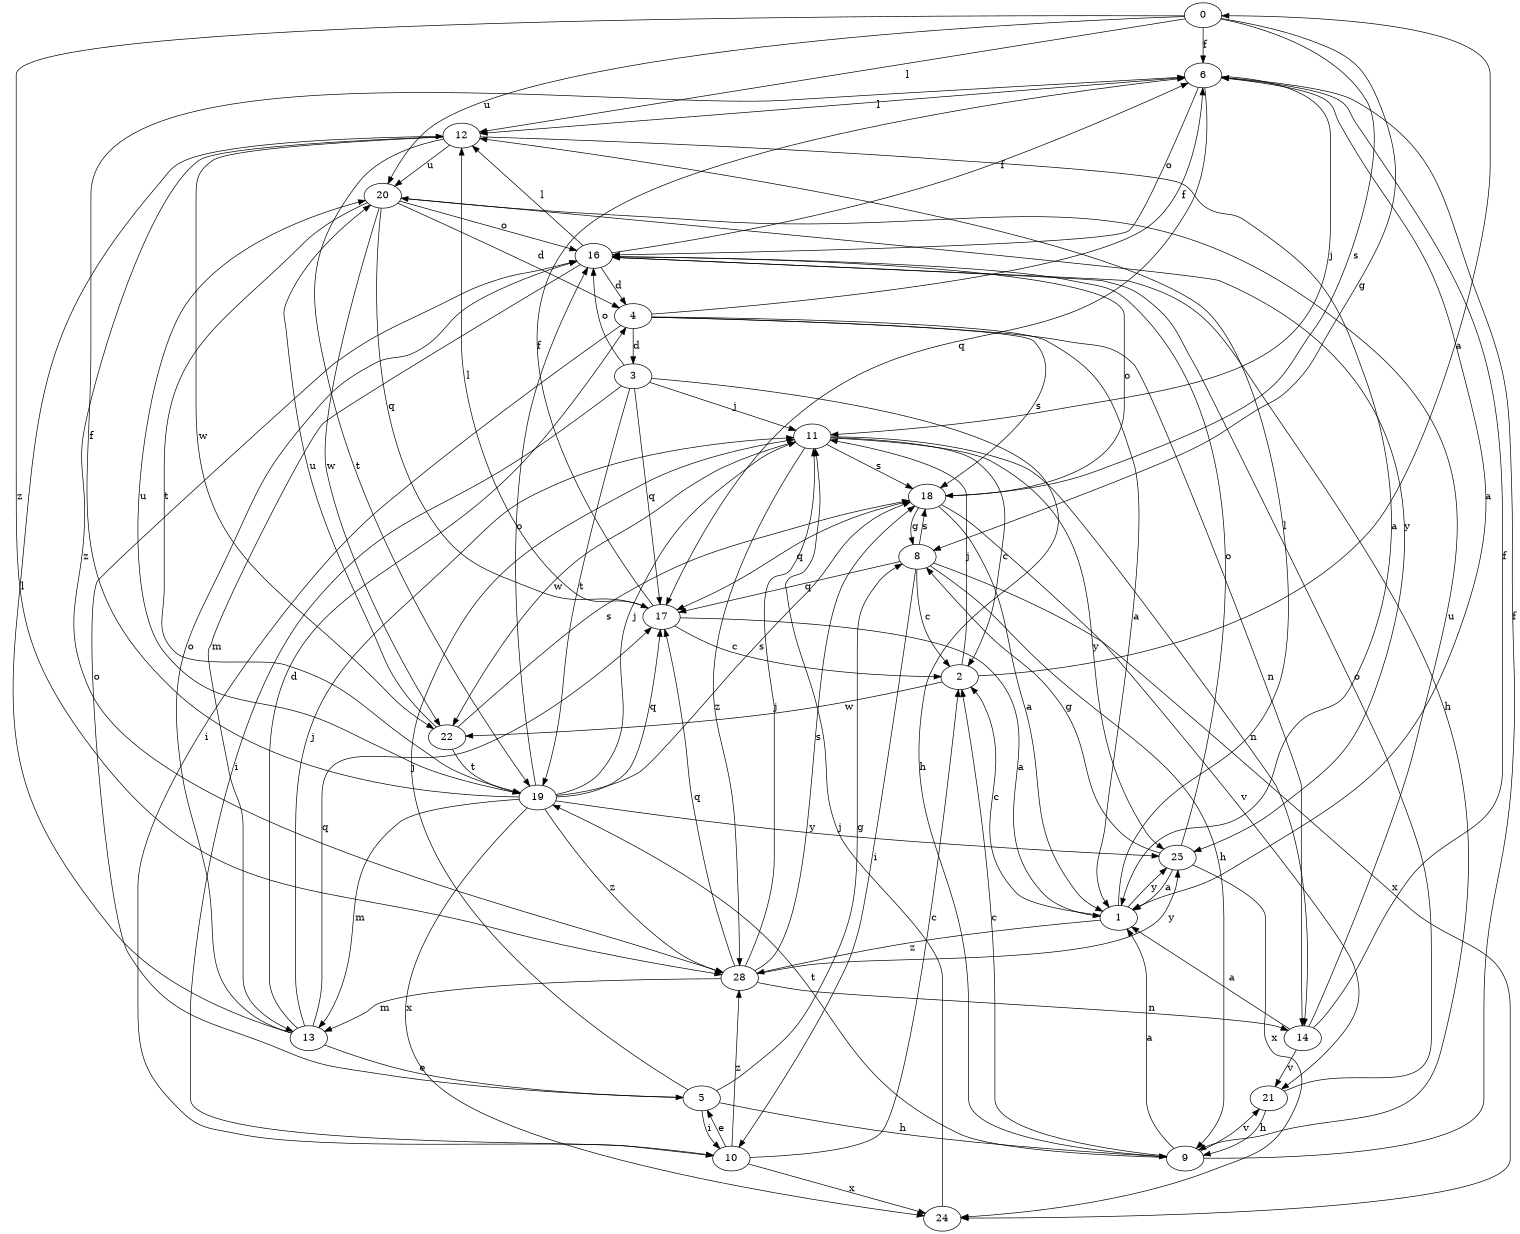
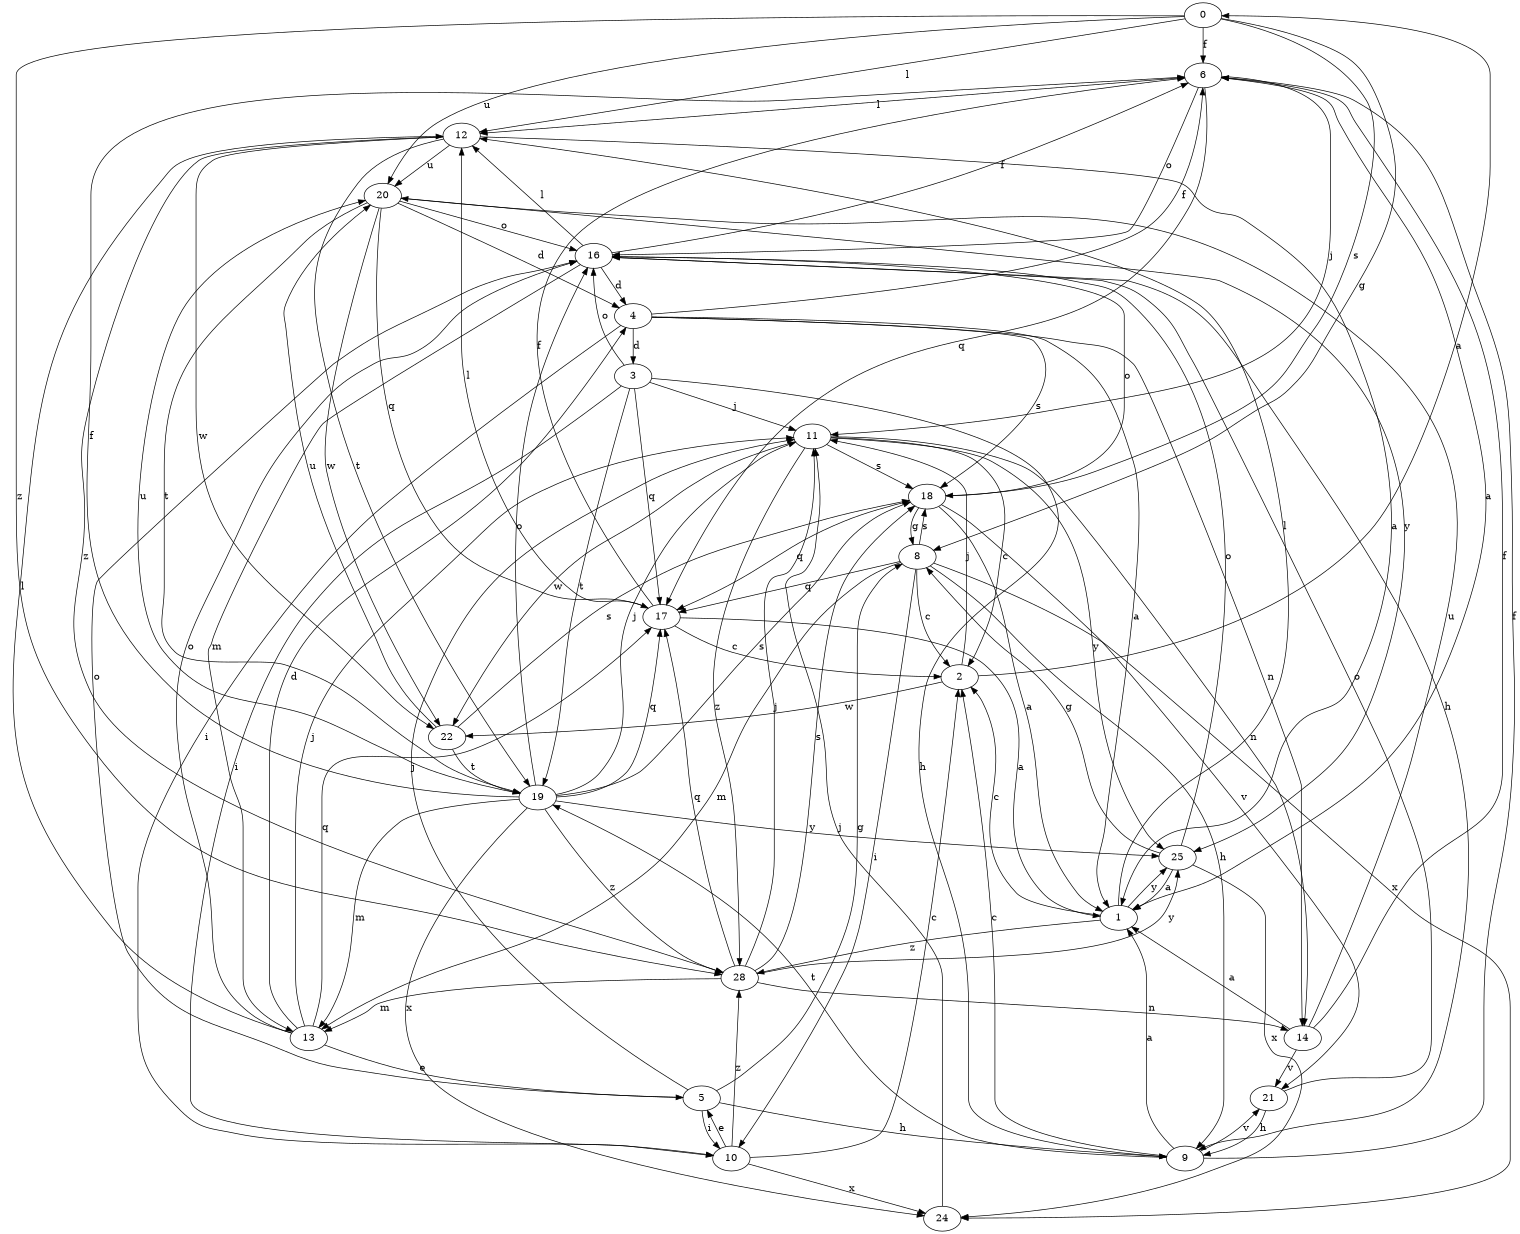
edge "8" -> "13": added, label "m"
